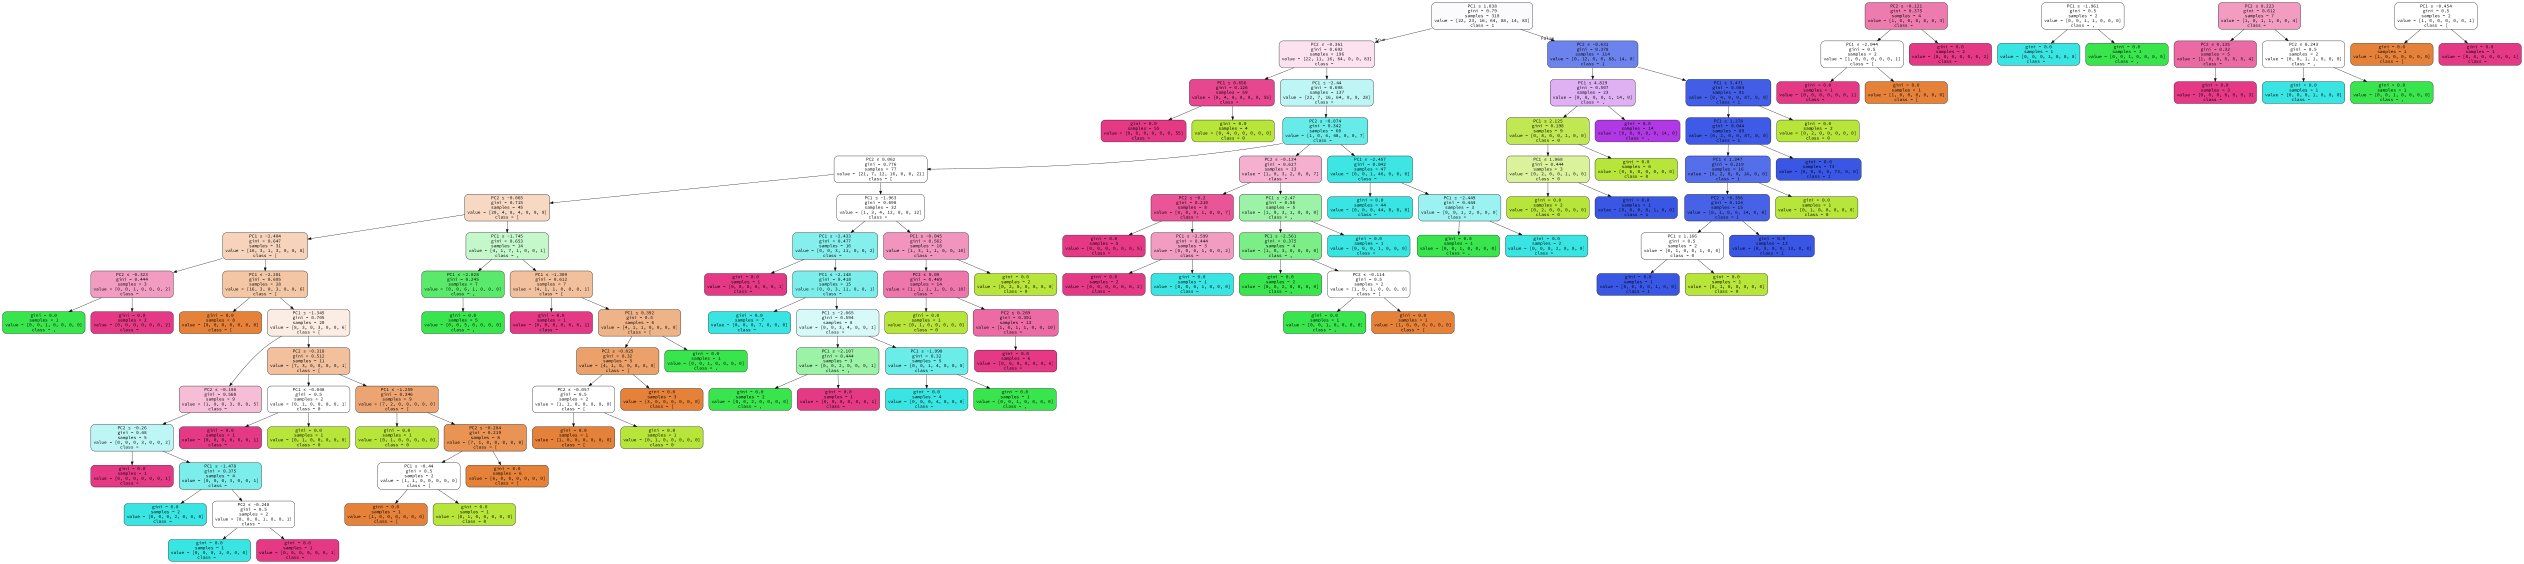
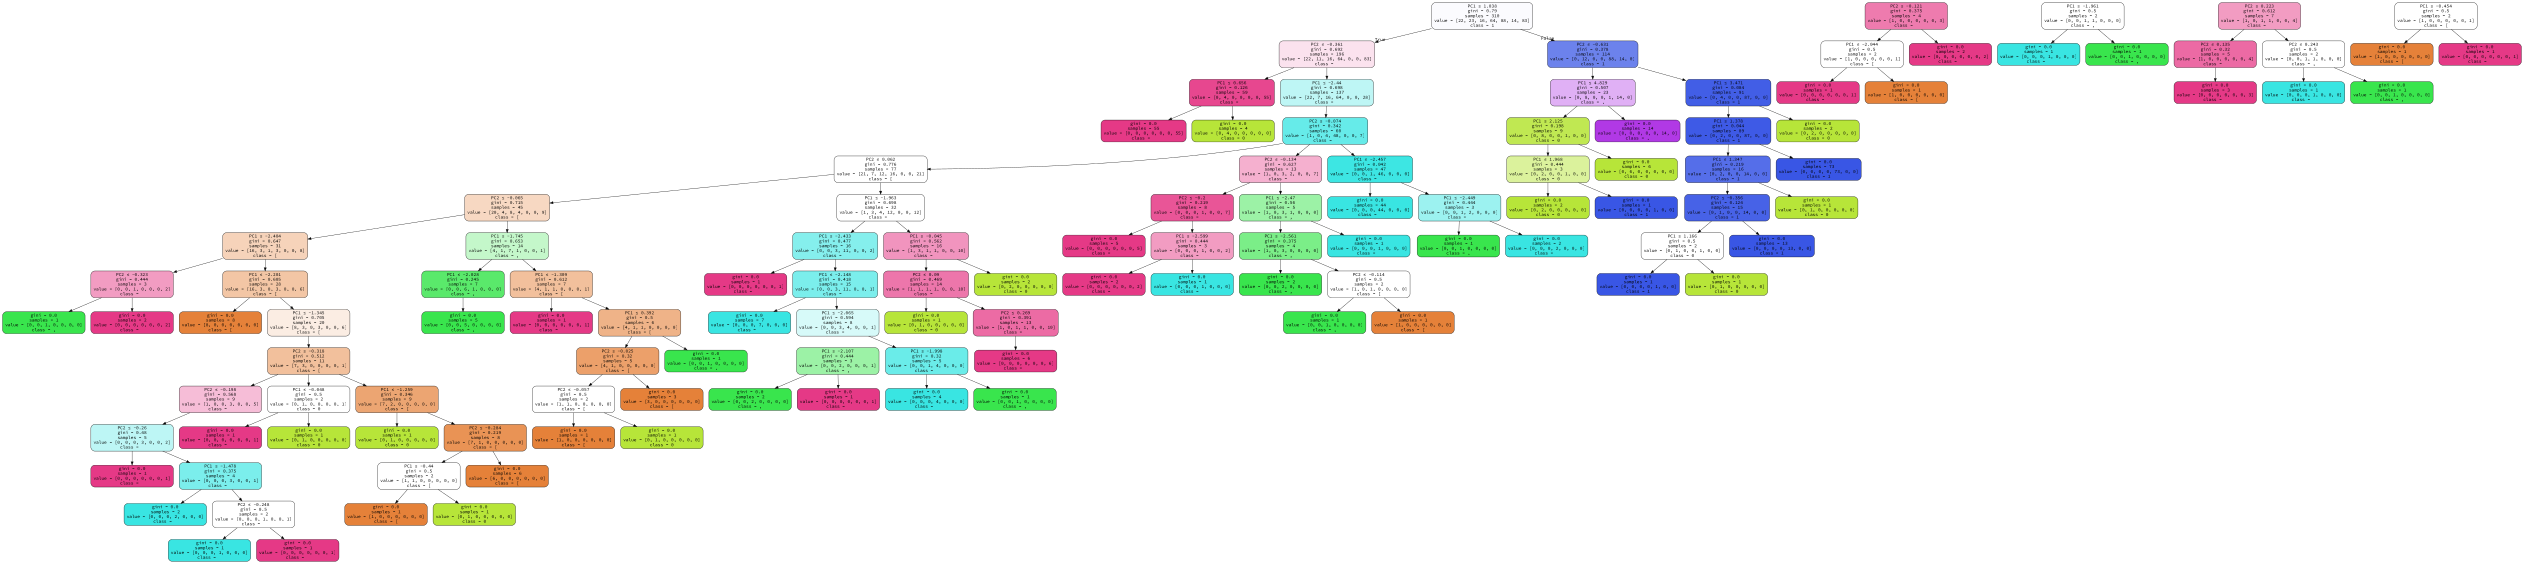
edge "PC1 ≤ -2.065" -> "PC1 ≤ -2.107": removed
edge "PC1 ≤ -1.345" -> "PC2 ≤ -0.198": now "PC2 ≤ -0.318" -> "PC2 ≤ -0.198"
